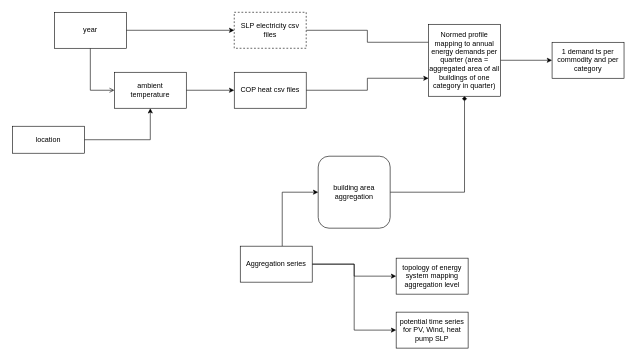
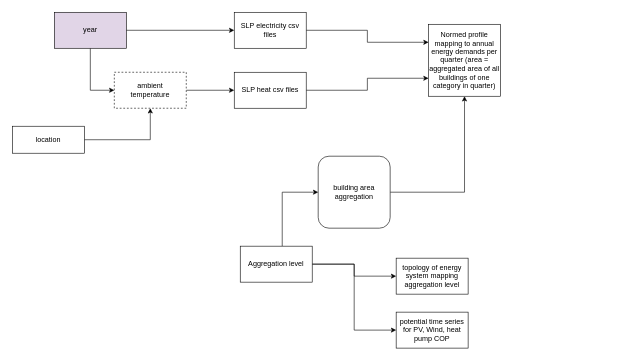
node "year": fillcolor #ffffff -> #e1d5e7
node "SLP electricity csv files": style dashed -> solid
edge "SLP electricity csv files" -- "Normed profile mapping to annual energy demands per quarter (area = aggregated area of all buildings of one category in quarter)": arrowhead none -> classic
edge "Normed profile mapping to annual energy demands per quarter (area = aggregated area of all buildings of one category in quarter)" -> "1 demand ts per commodity and per category": removed
node "1 demand ts per commodity and per category": removed
edge "year" -> "ambient temperature": arrowhead open -> classic
node "ambient temperature": style solid -> dashed
node "COP heat csv files": label "COP heat csv files" -> "SLP heat csv files"
edge "building area aggregation" -> "Normed profile mapping to annual energy demands per quarter (area = aggregated area of all buildings of one category in quarter)": arrowhead diamond -> classic
node "Aggregation series": label "Aggregation series" -> "Aggregation level"
node "potential time series for PV, Wind, heat pump SLP": label "potential time series for PV, Wind, heat pump SLP" -> "potential time series for PV, Wind, heat pump COP"
